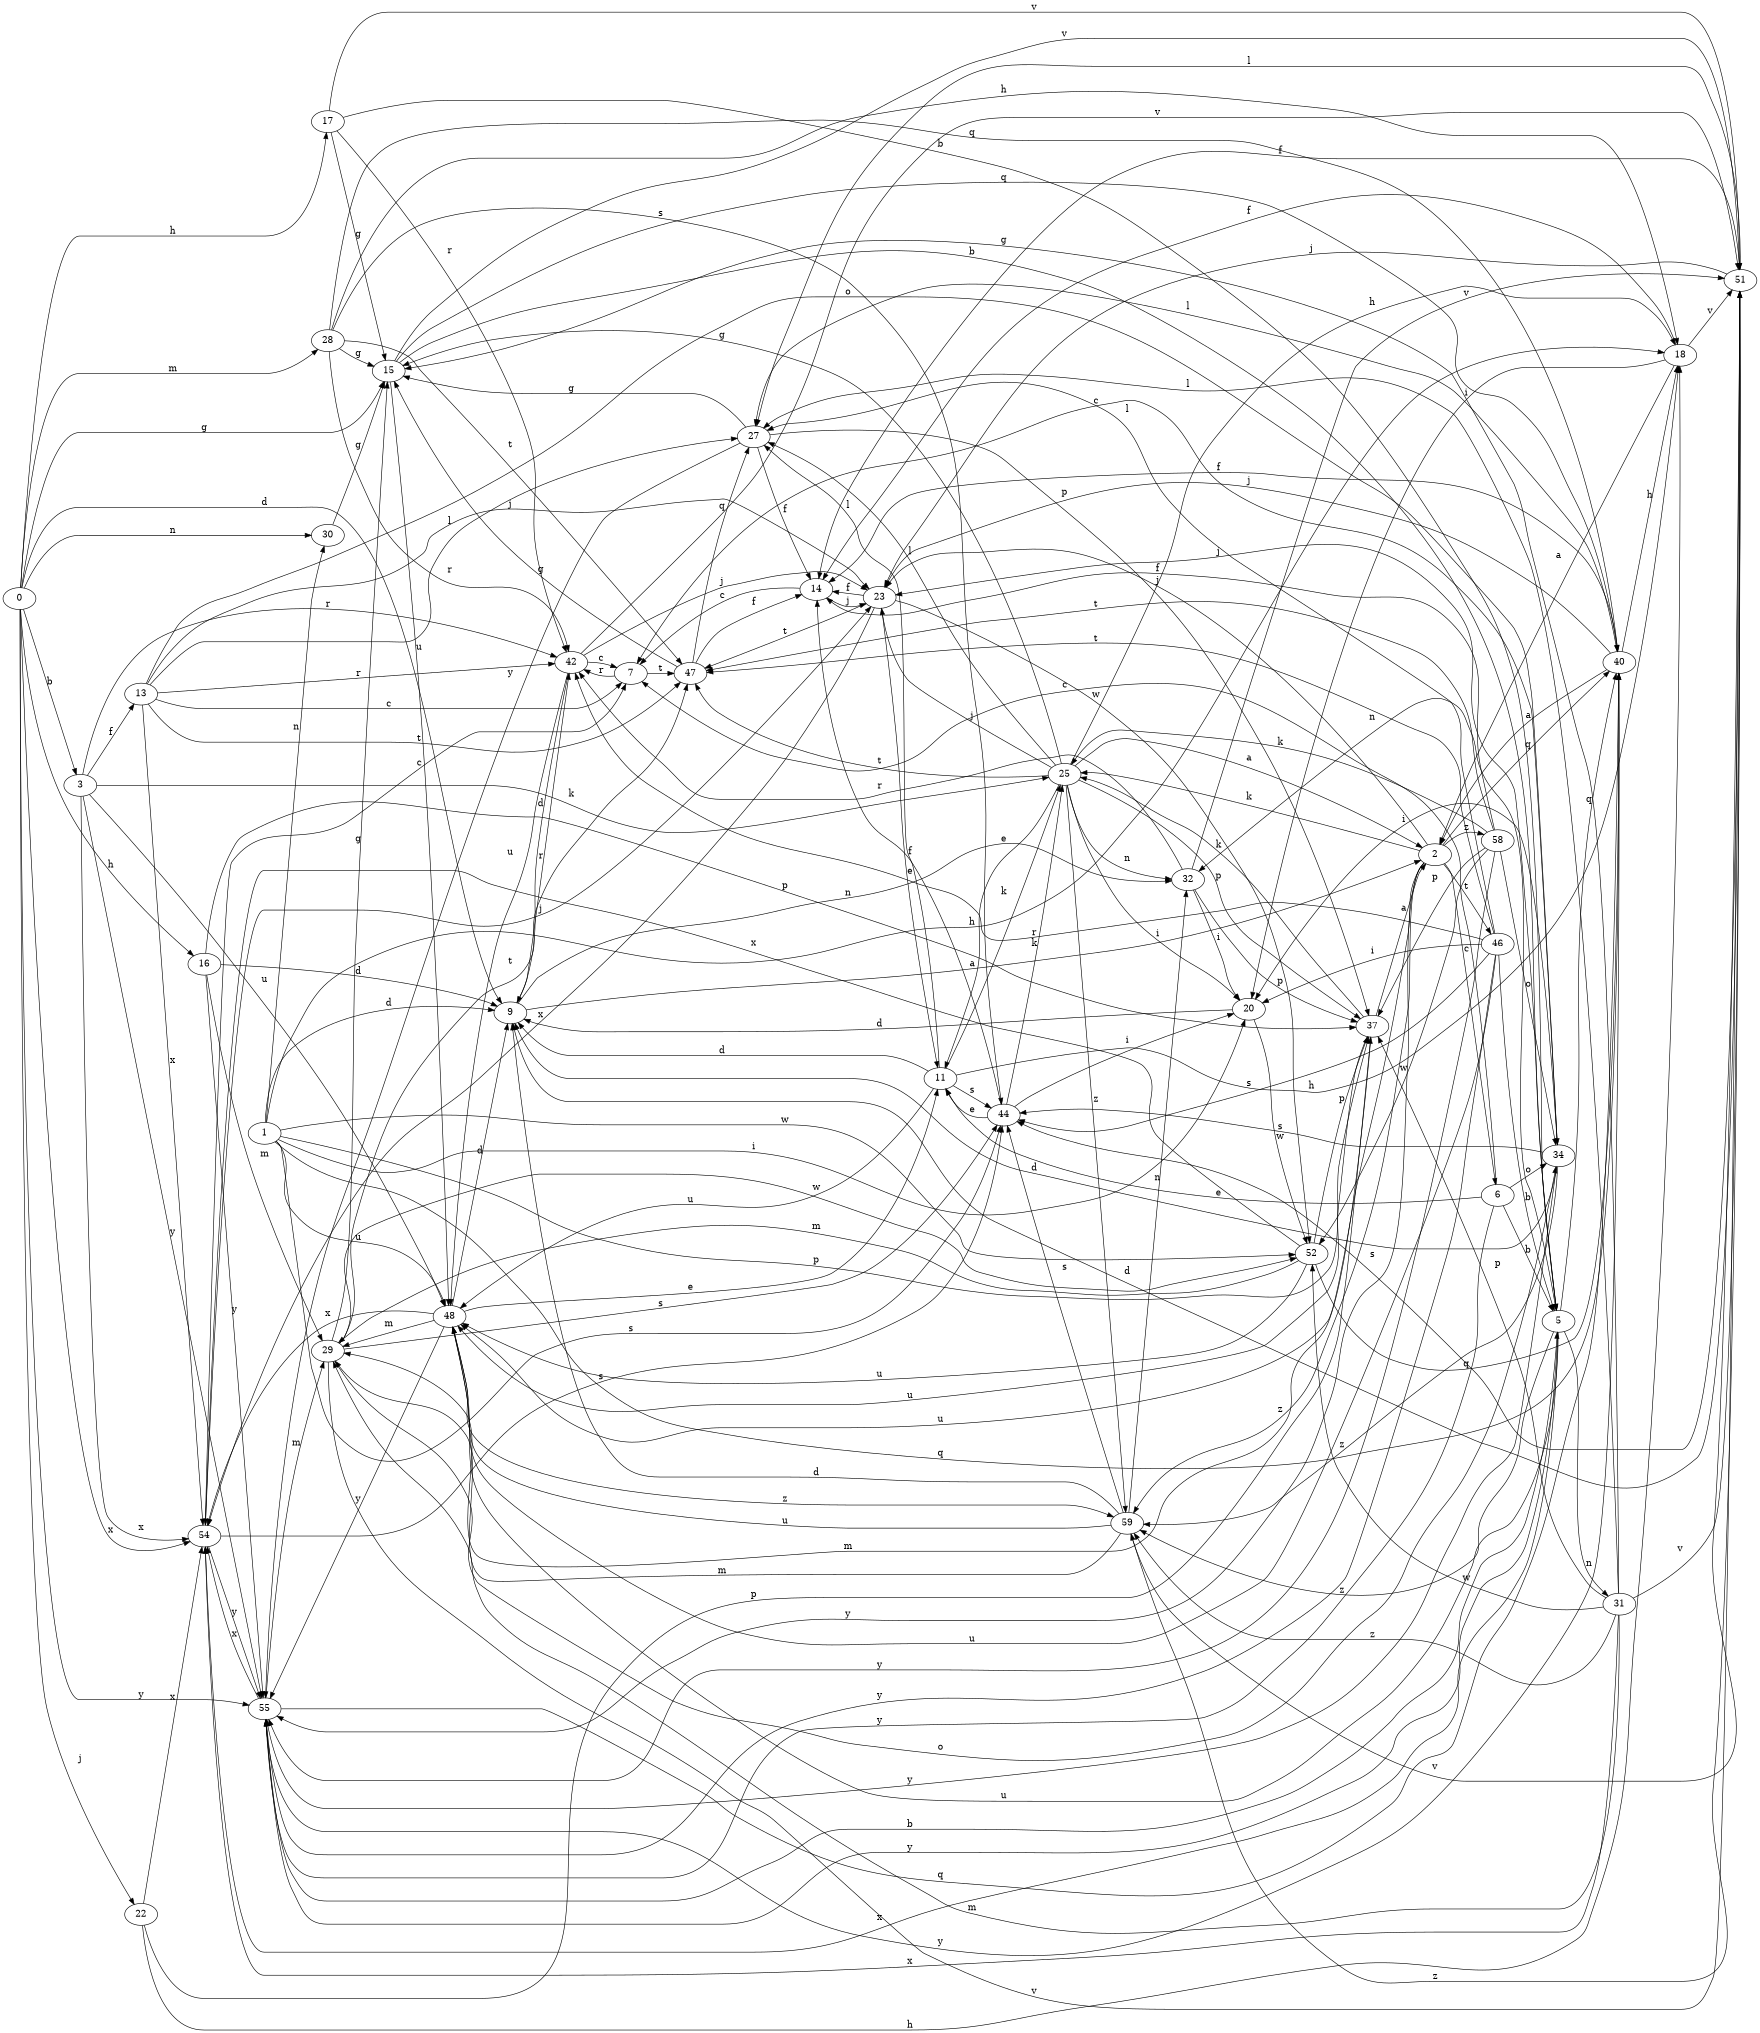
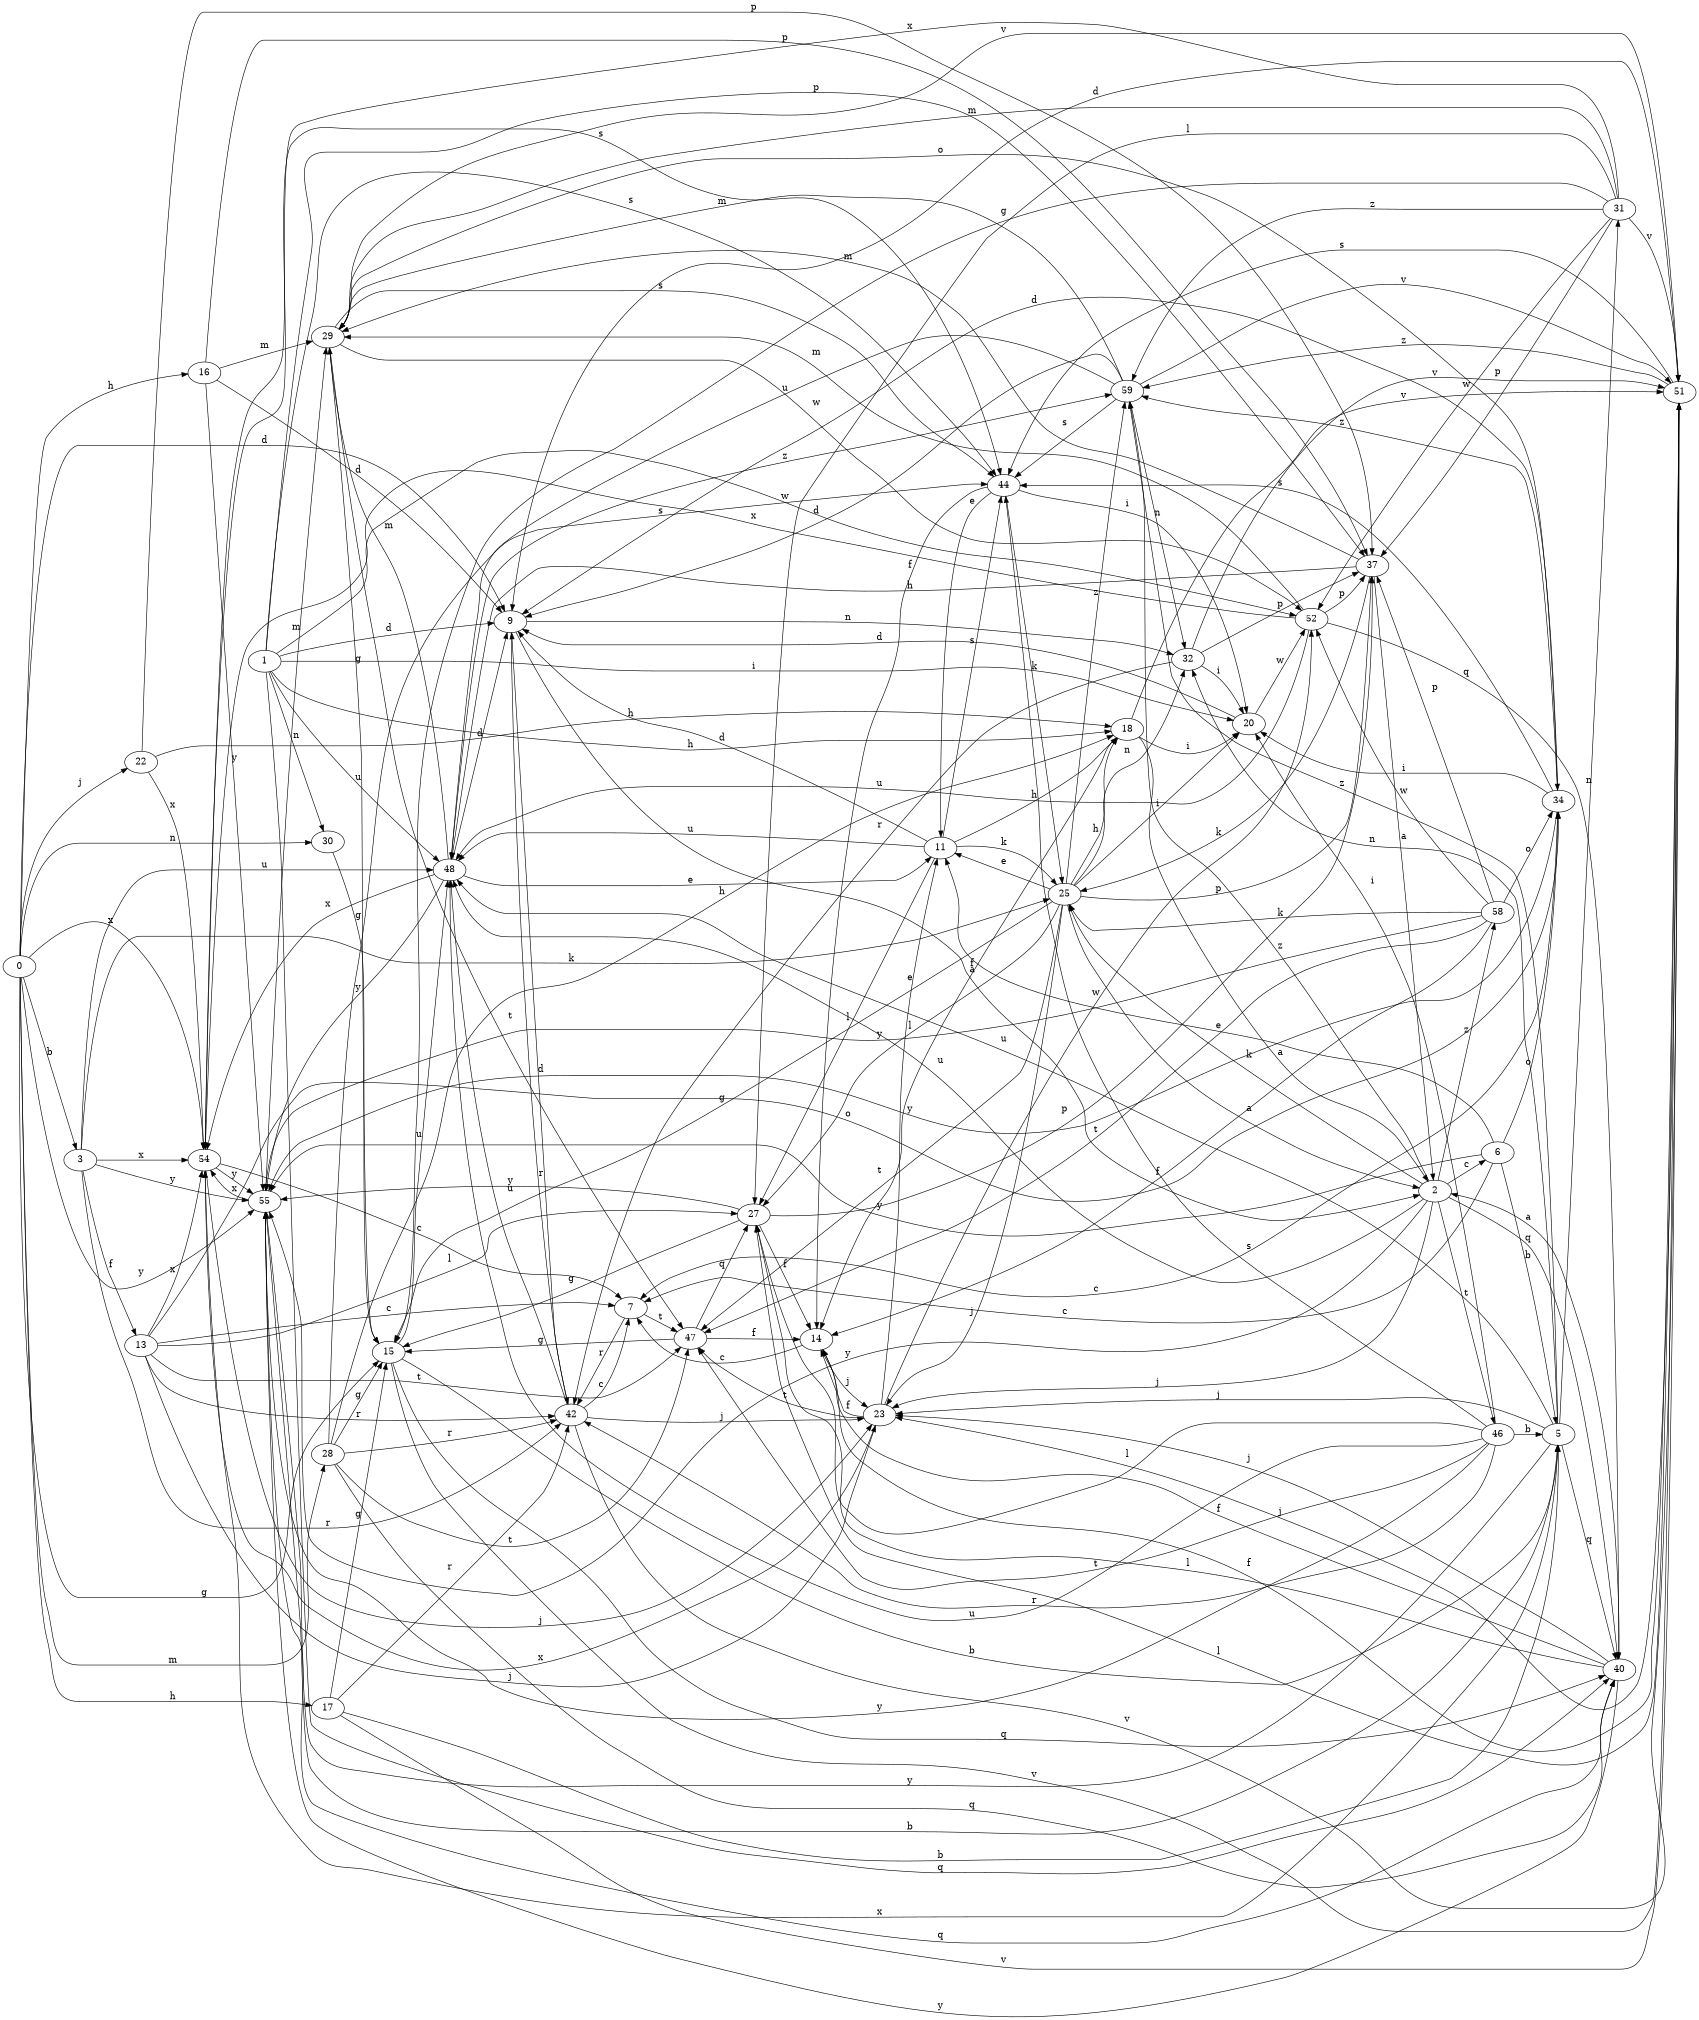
edge "40" -> "18": removed, label "h"
edge "37" -> "48": label "u" -> "h"
